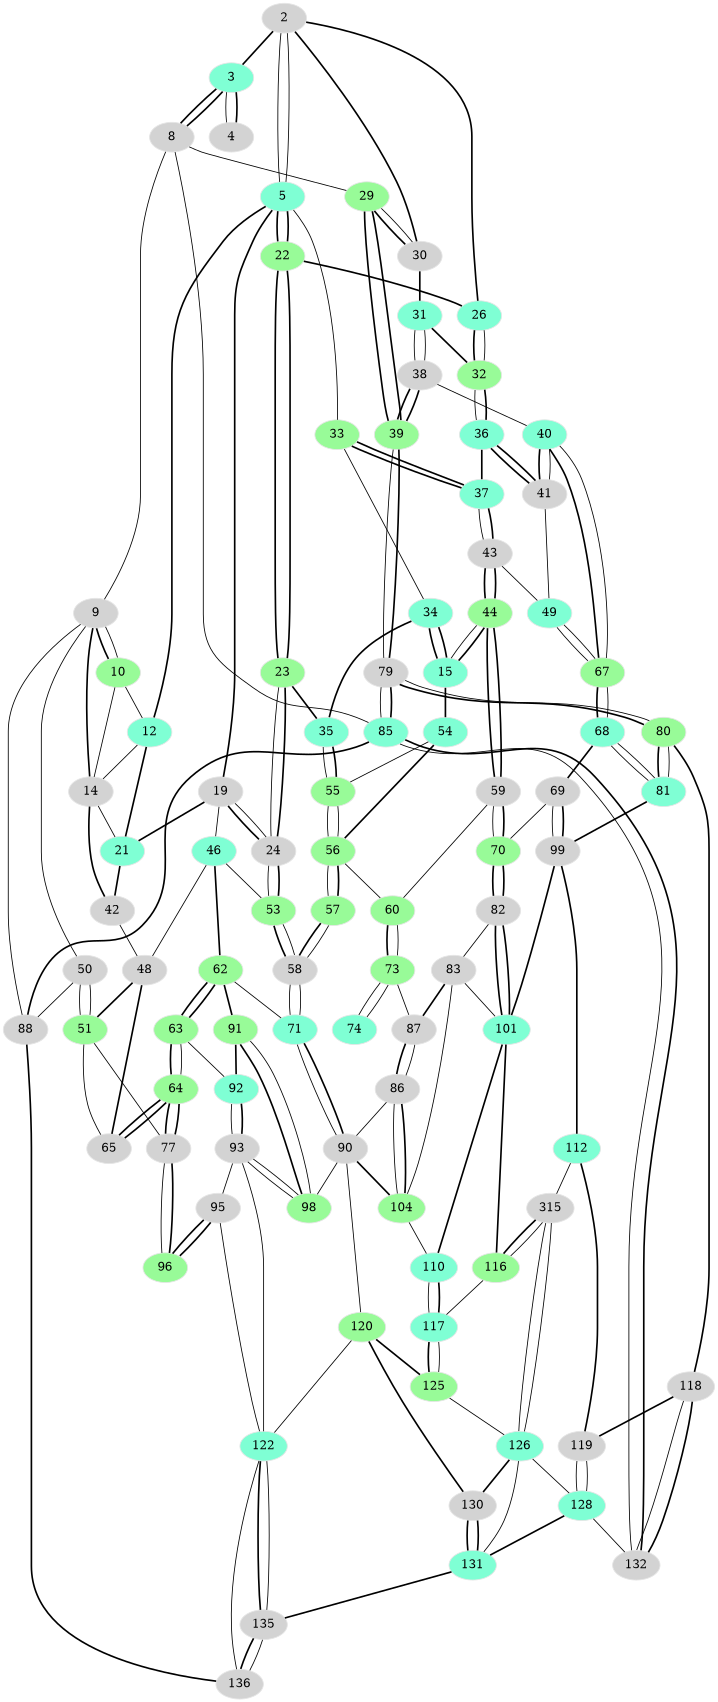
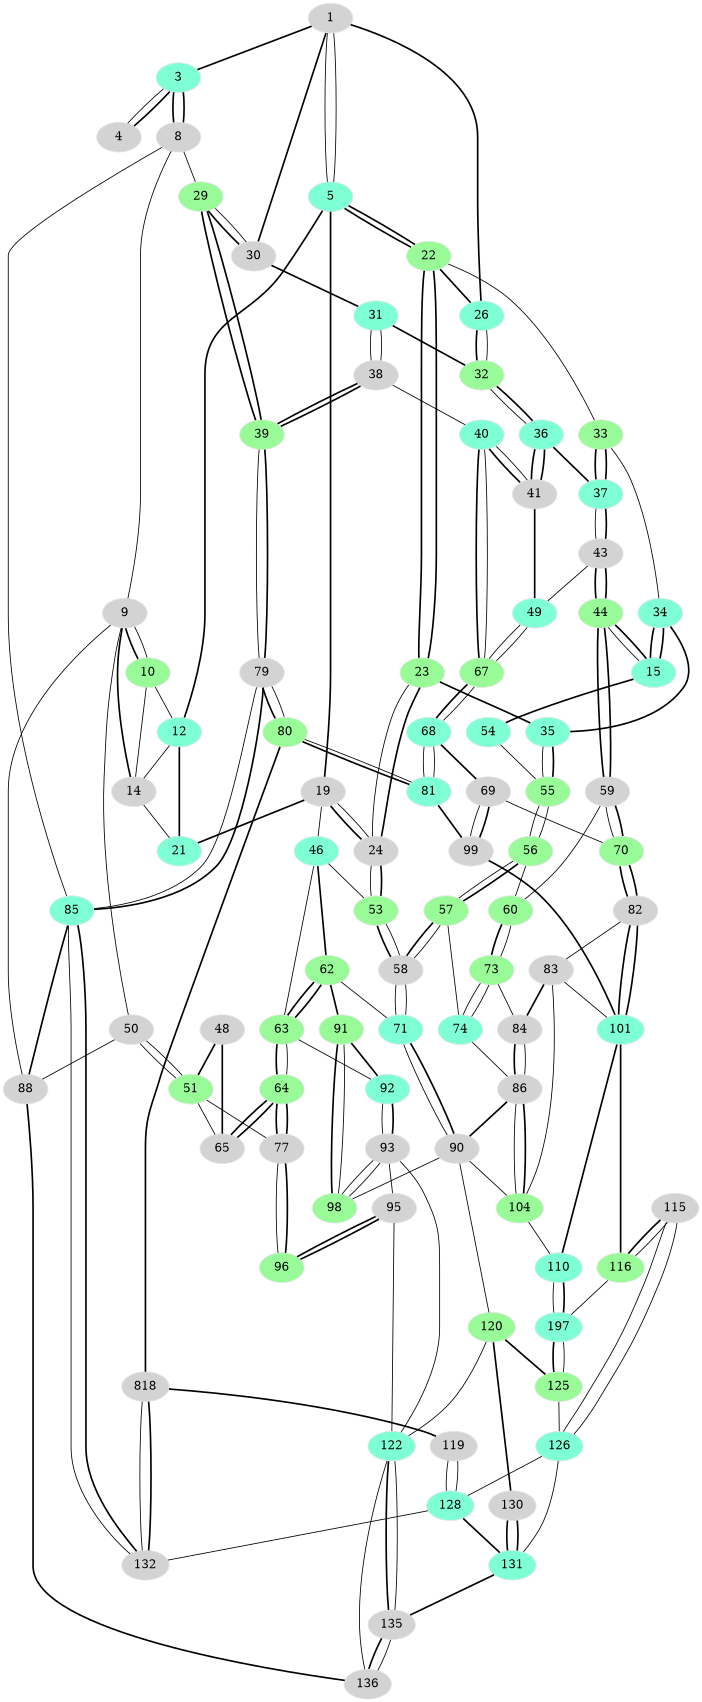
node "2": label "2" -> "1"
edge "5" -- "33": now "22" -- "33"
edge "41" -- "49": style solid -> bold
edge "54" -- "56": removed
node "42": removed
edge "46" -- "48": now "46" -- "63"
edge "57" -- "74": added
node "87": label "87" -> "84"
edge "74" -- "86": added
edge "86" -- "90": style solid -> bold
node "112": removed
edge "90" -- "104": style bold -> solid
node "315": label "315" -> "115"
node "117": label "117" -> "197"
node "118": label "118" -> "818"
edge "126" -- "130": removed
